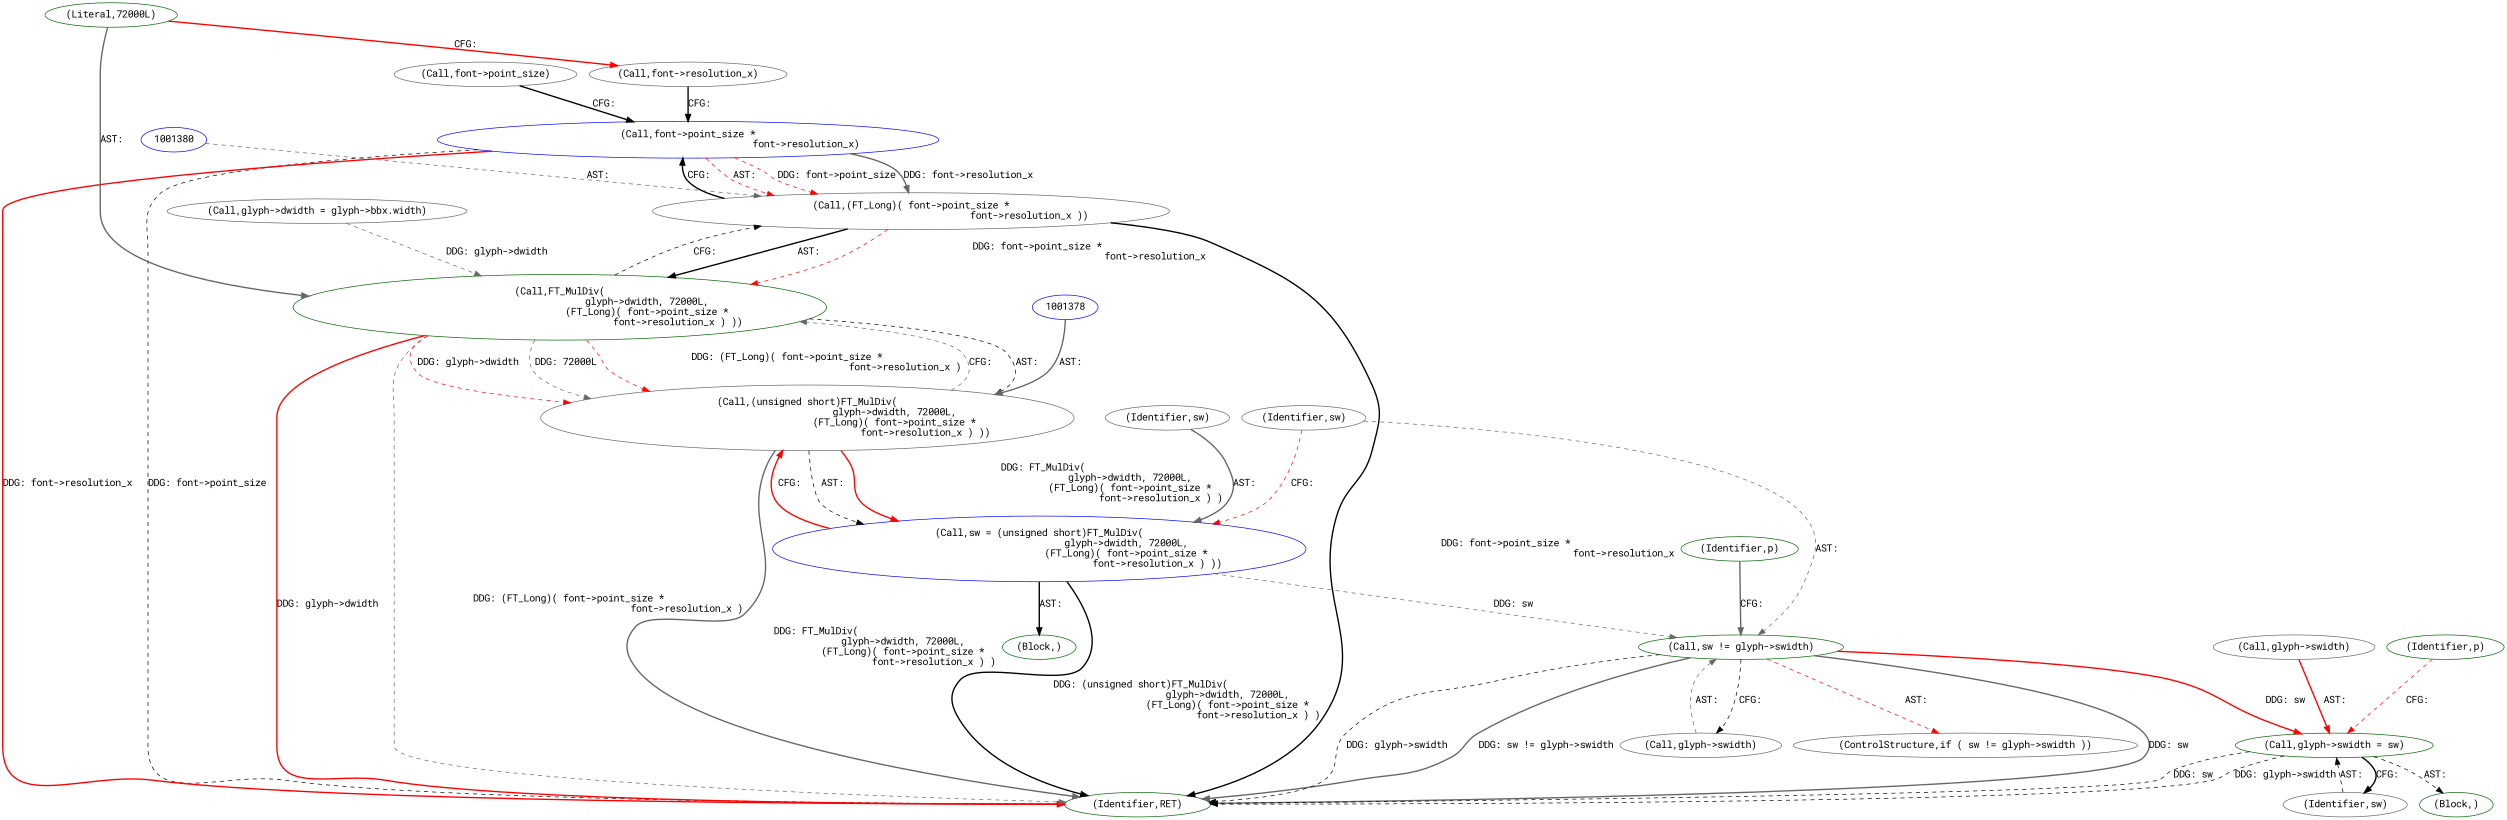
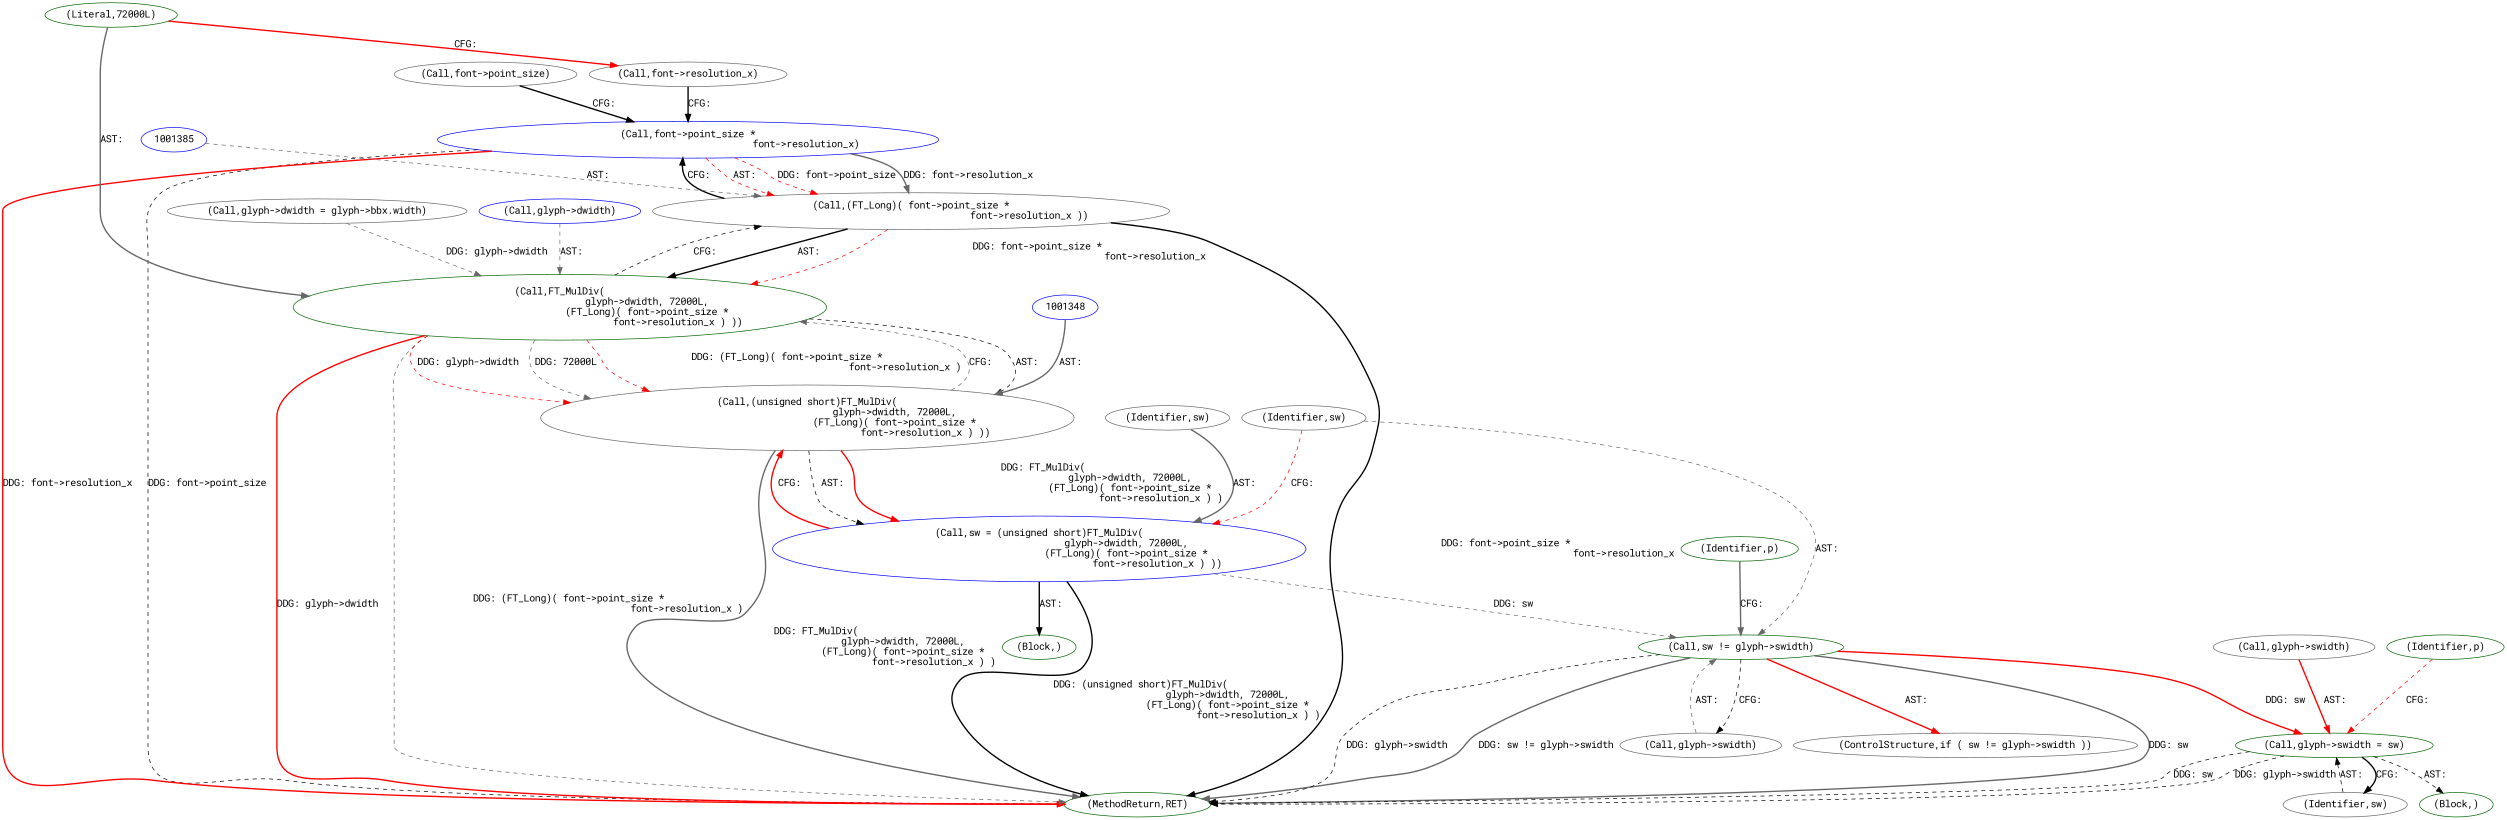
node "1001380": label "1001380" -> "1001385"
node "(Call,glyph->dwidth)": added
node "1001378": label "1001378" -> "1001348"
edge "(Call,sw != glyph->swidth)" -> "(ControlStructure,if ( sw != glyph->swidth ))": style dashed -> bold
node "(Identifier,RET)": label "(Identifier,RET)" -> "(MethodReturn,RET)"
